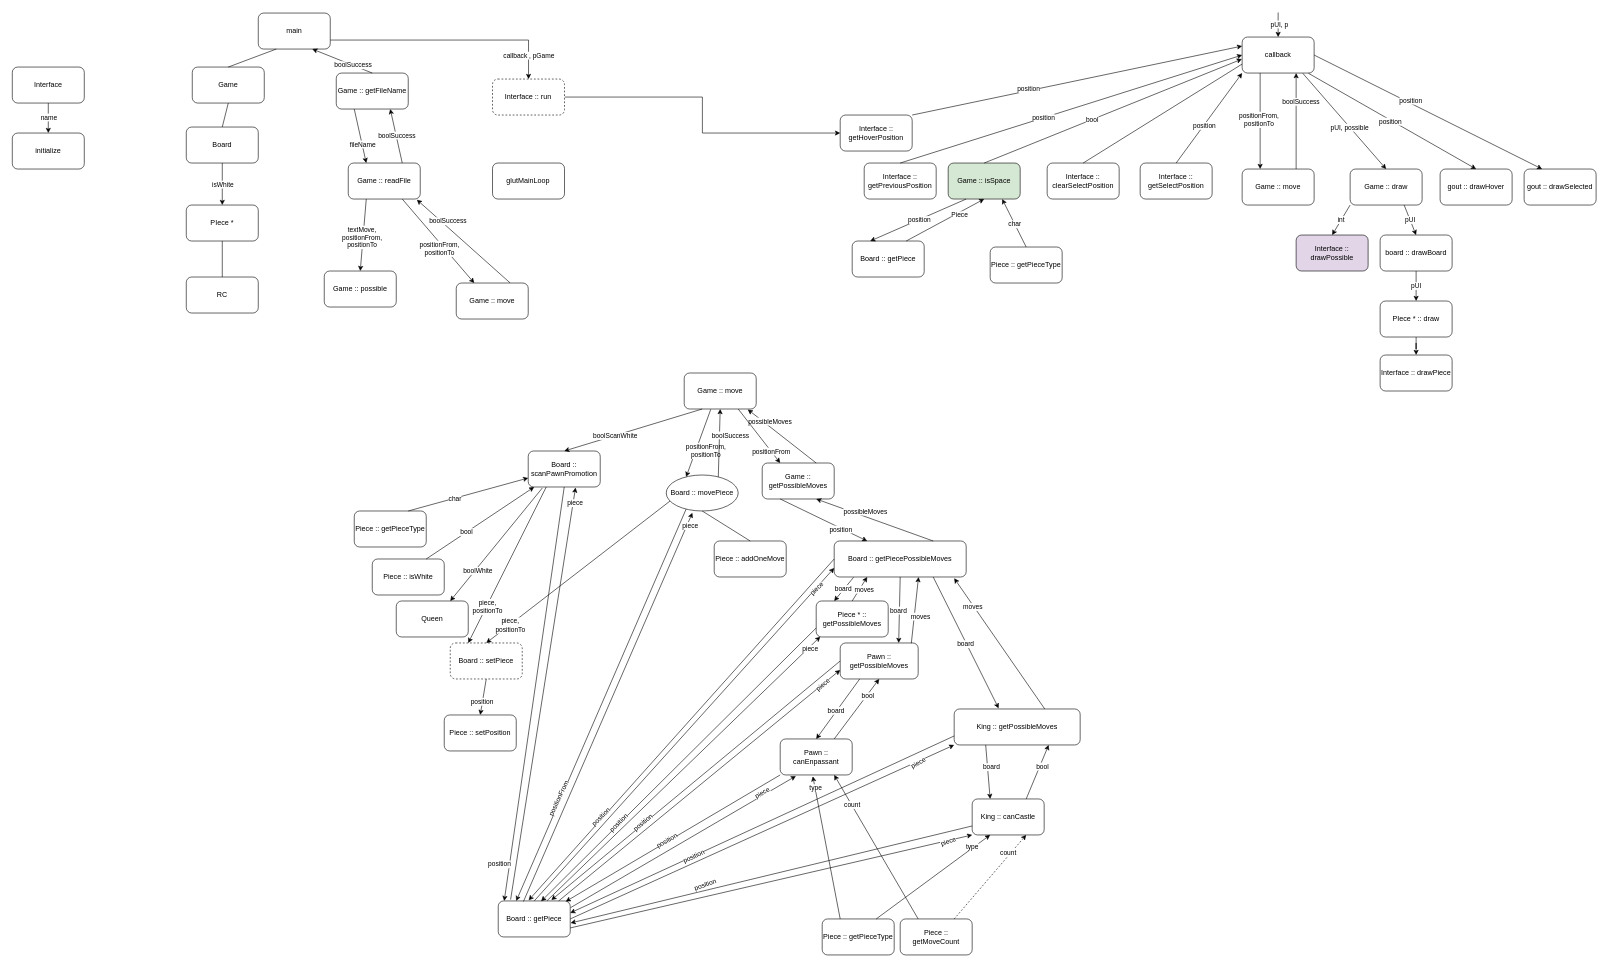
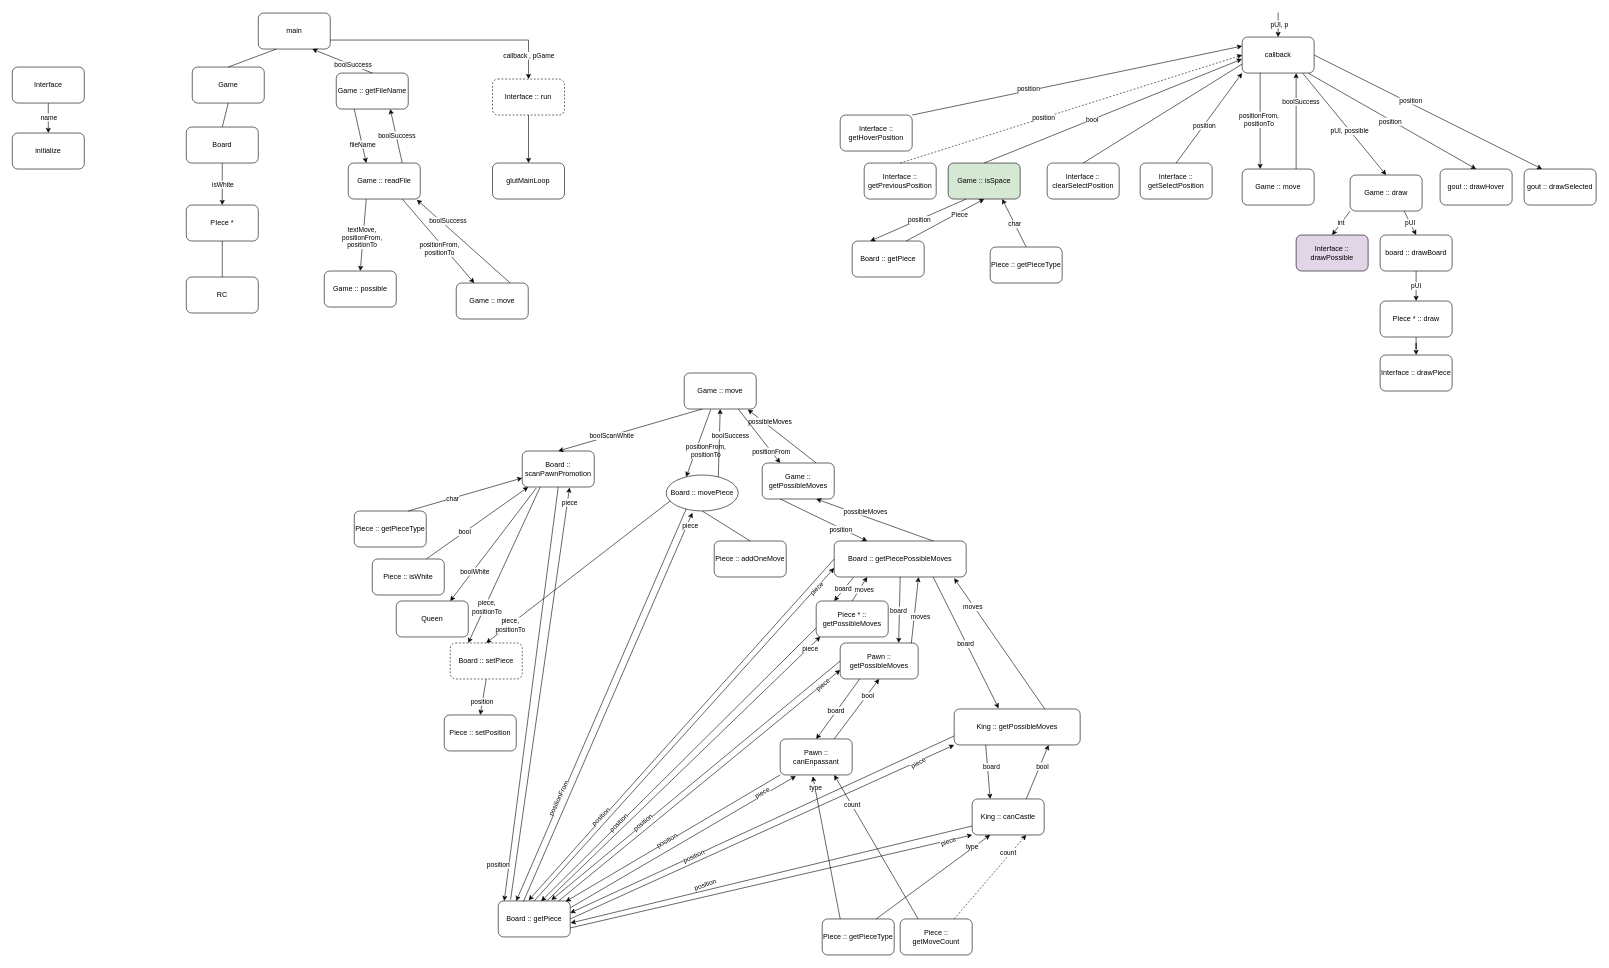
edge "Interface :: getPreviousPosition" -> "callback": style solid -> dashed
edge "Interface :: run" -> "Interface :: getHoverPosition": now "Interface :: run" -> "glutMainLoop"
node "Game :: draw": moved (1386, 187) -> (1386, 193)
node "Board :: scanPawnPromotion": moved (564, 469) -> (558, 469)
